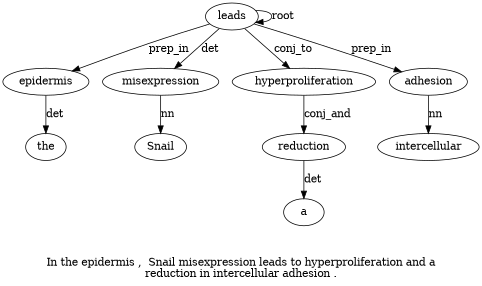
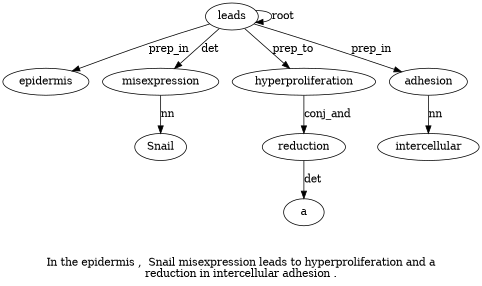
edge "leads" -> "hyperproliferation": label "conj_to" -> "prep_to"
node "the": removed
